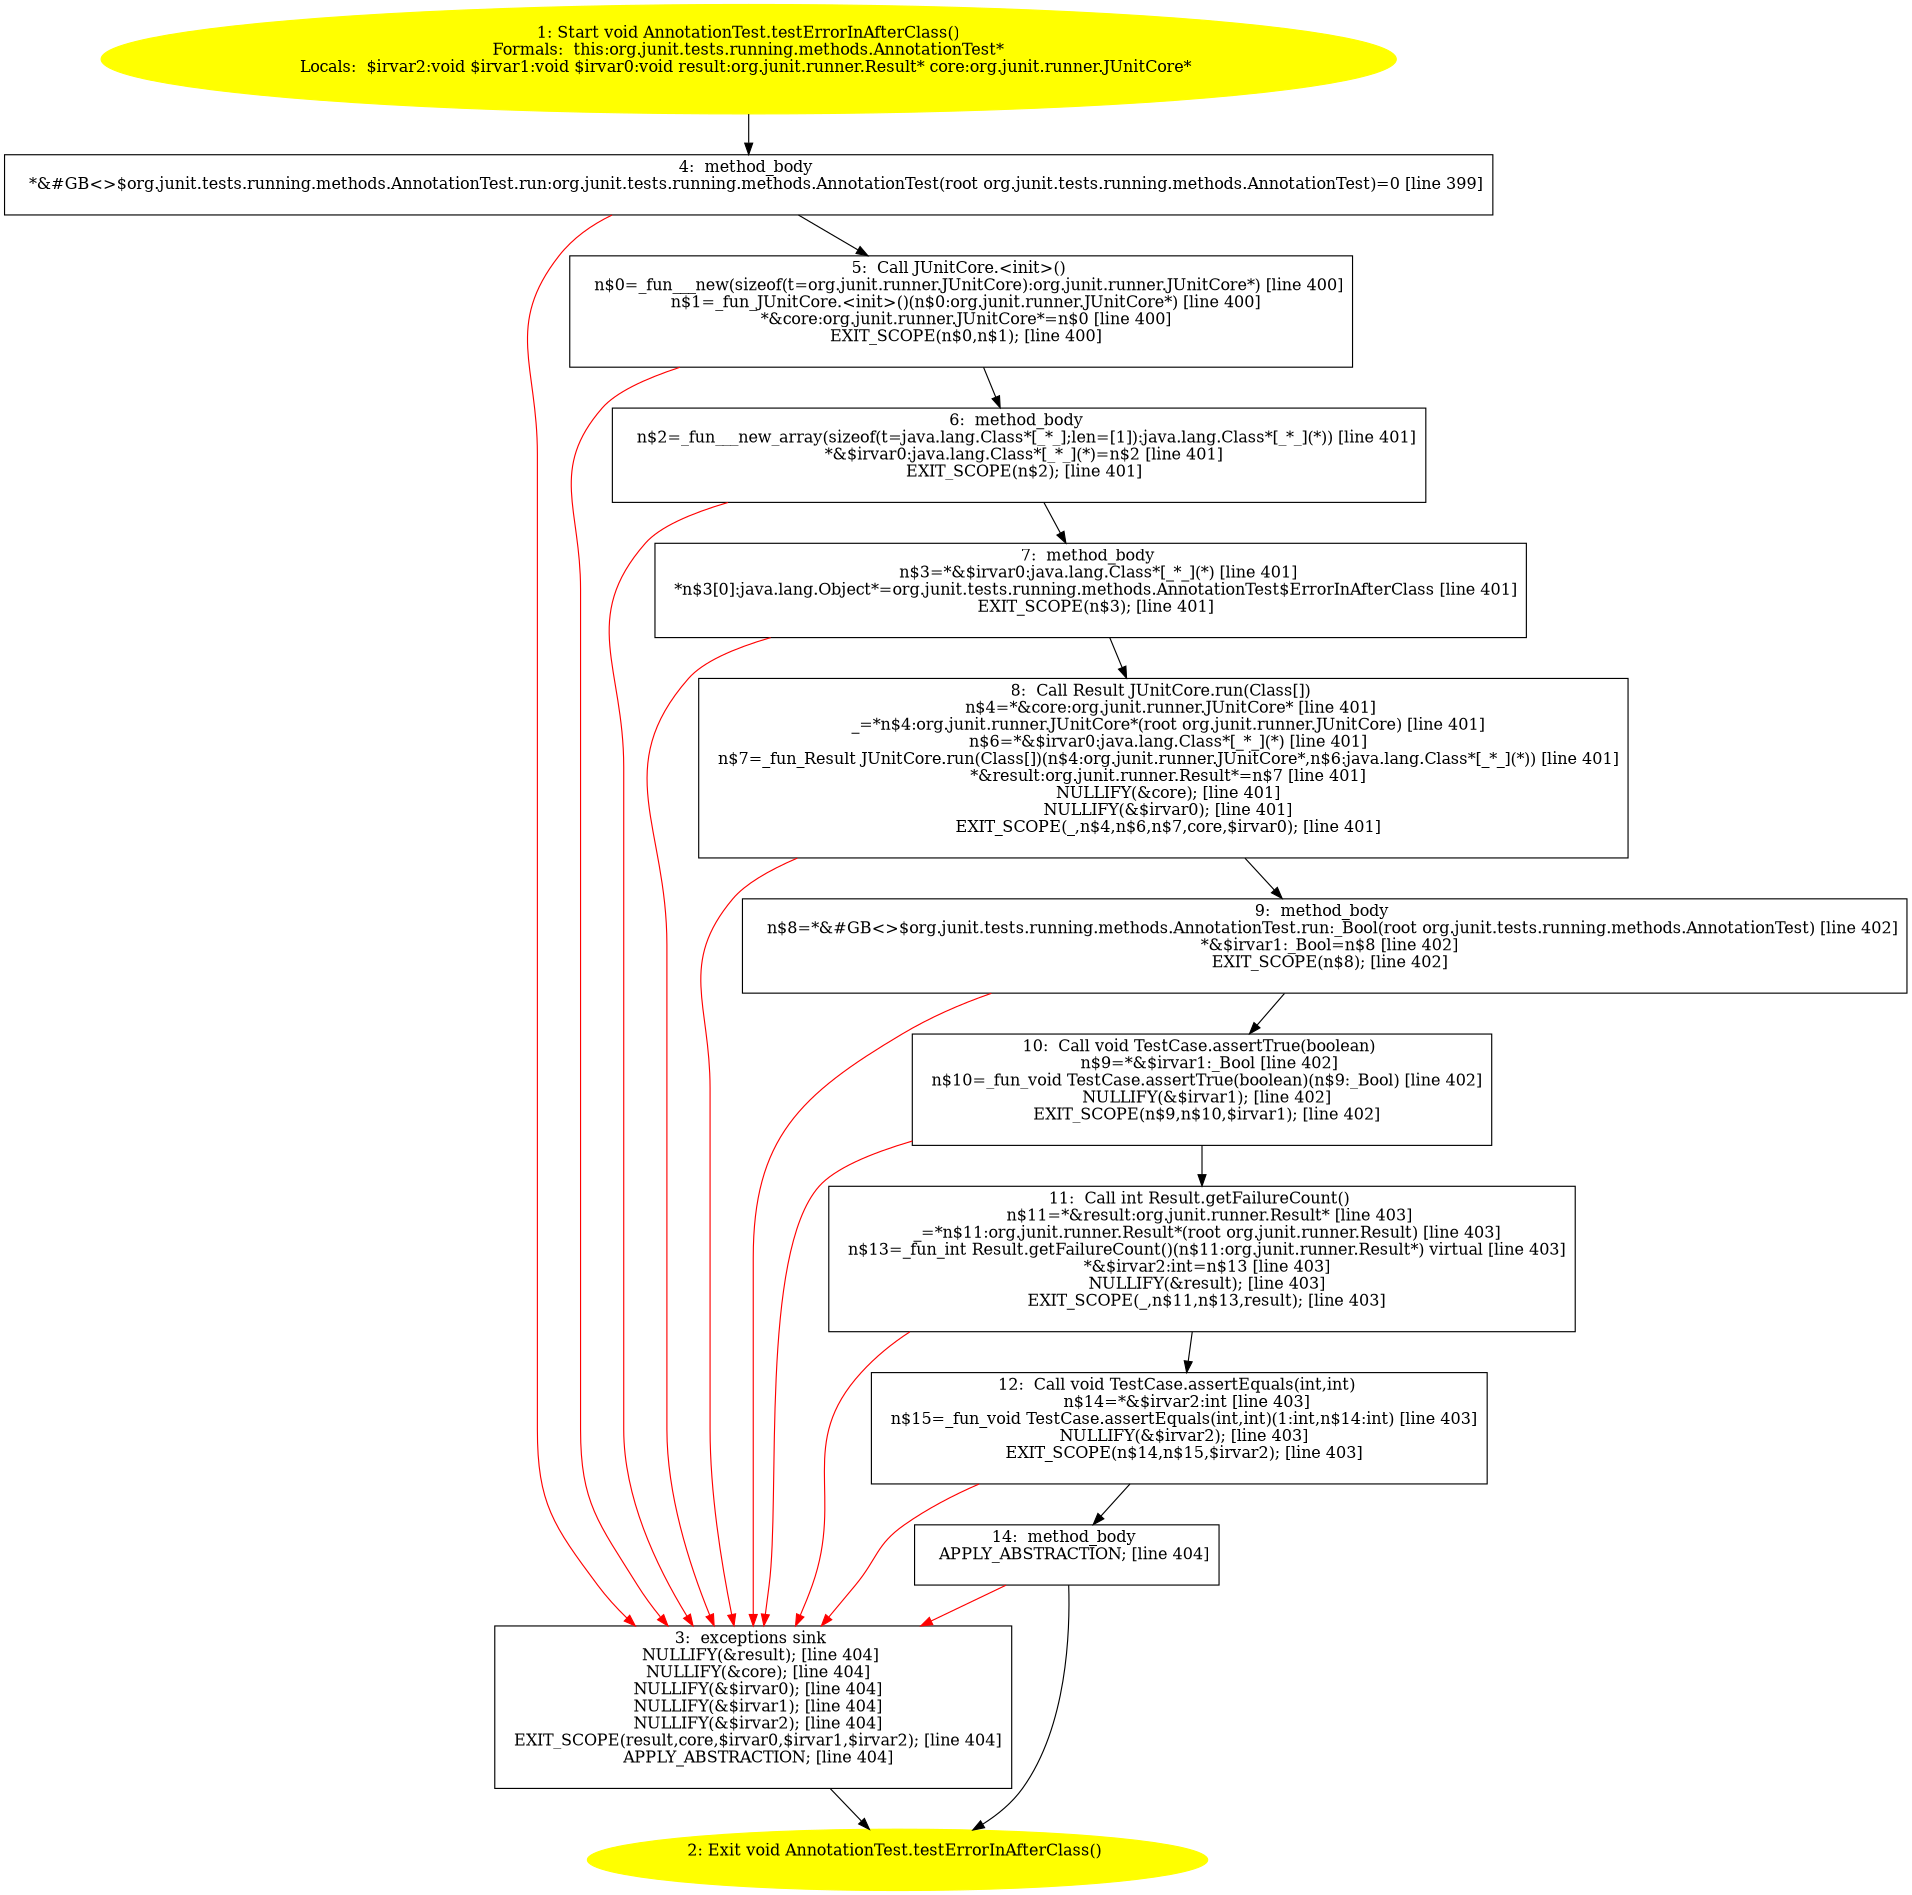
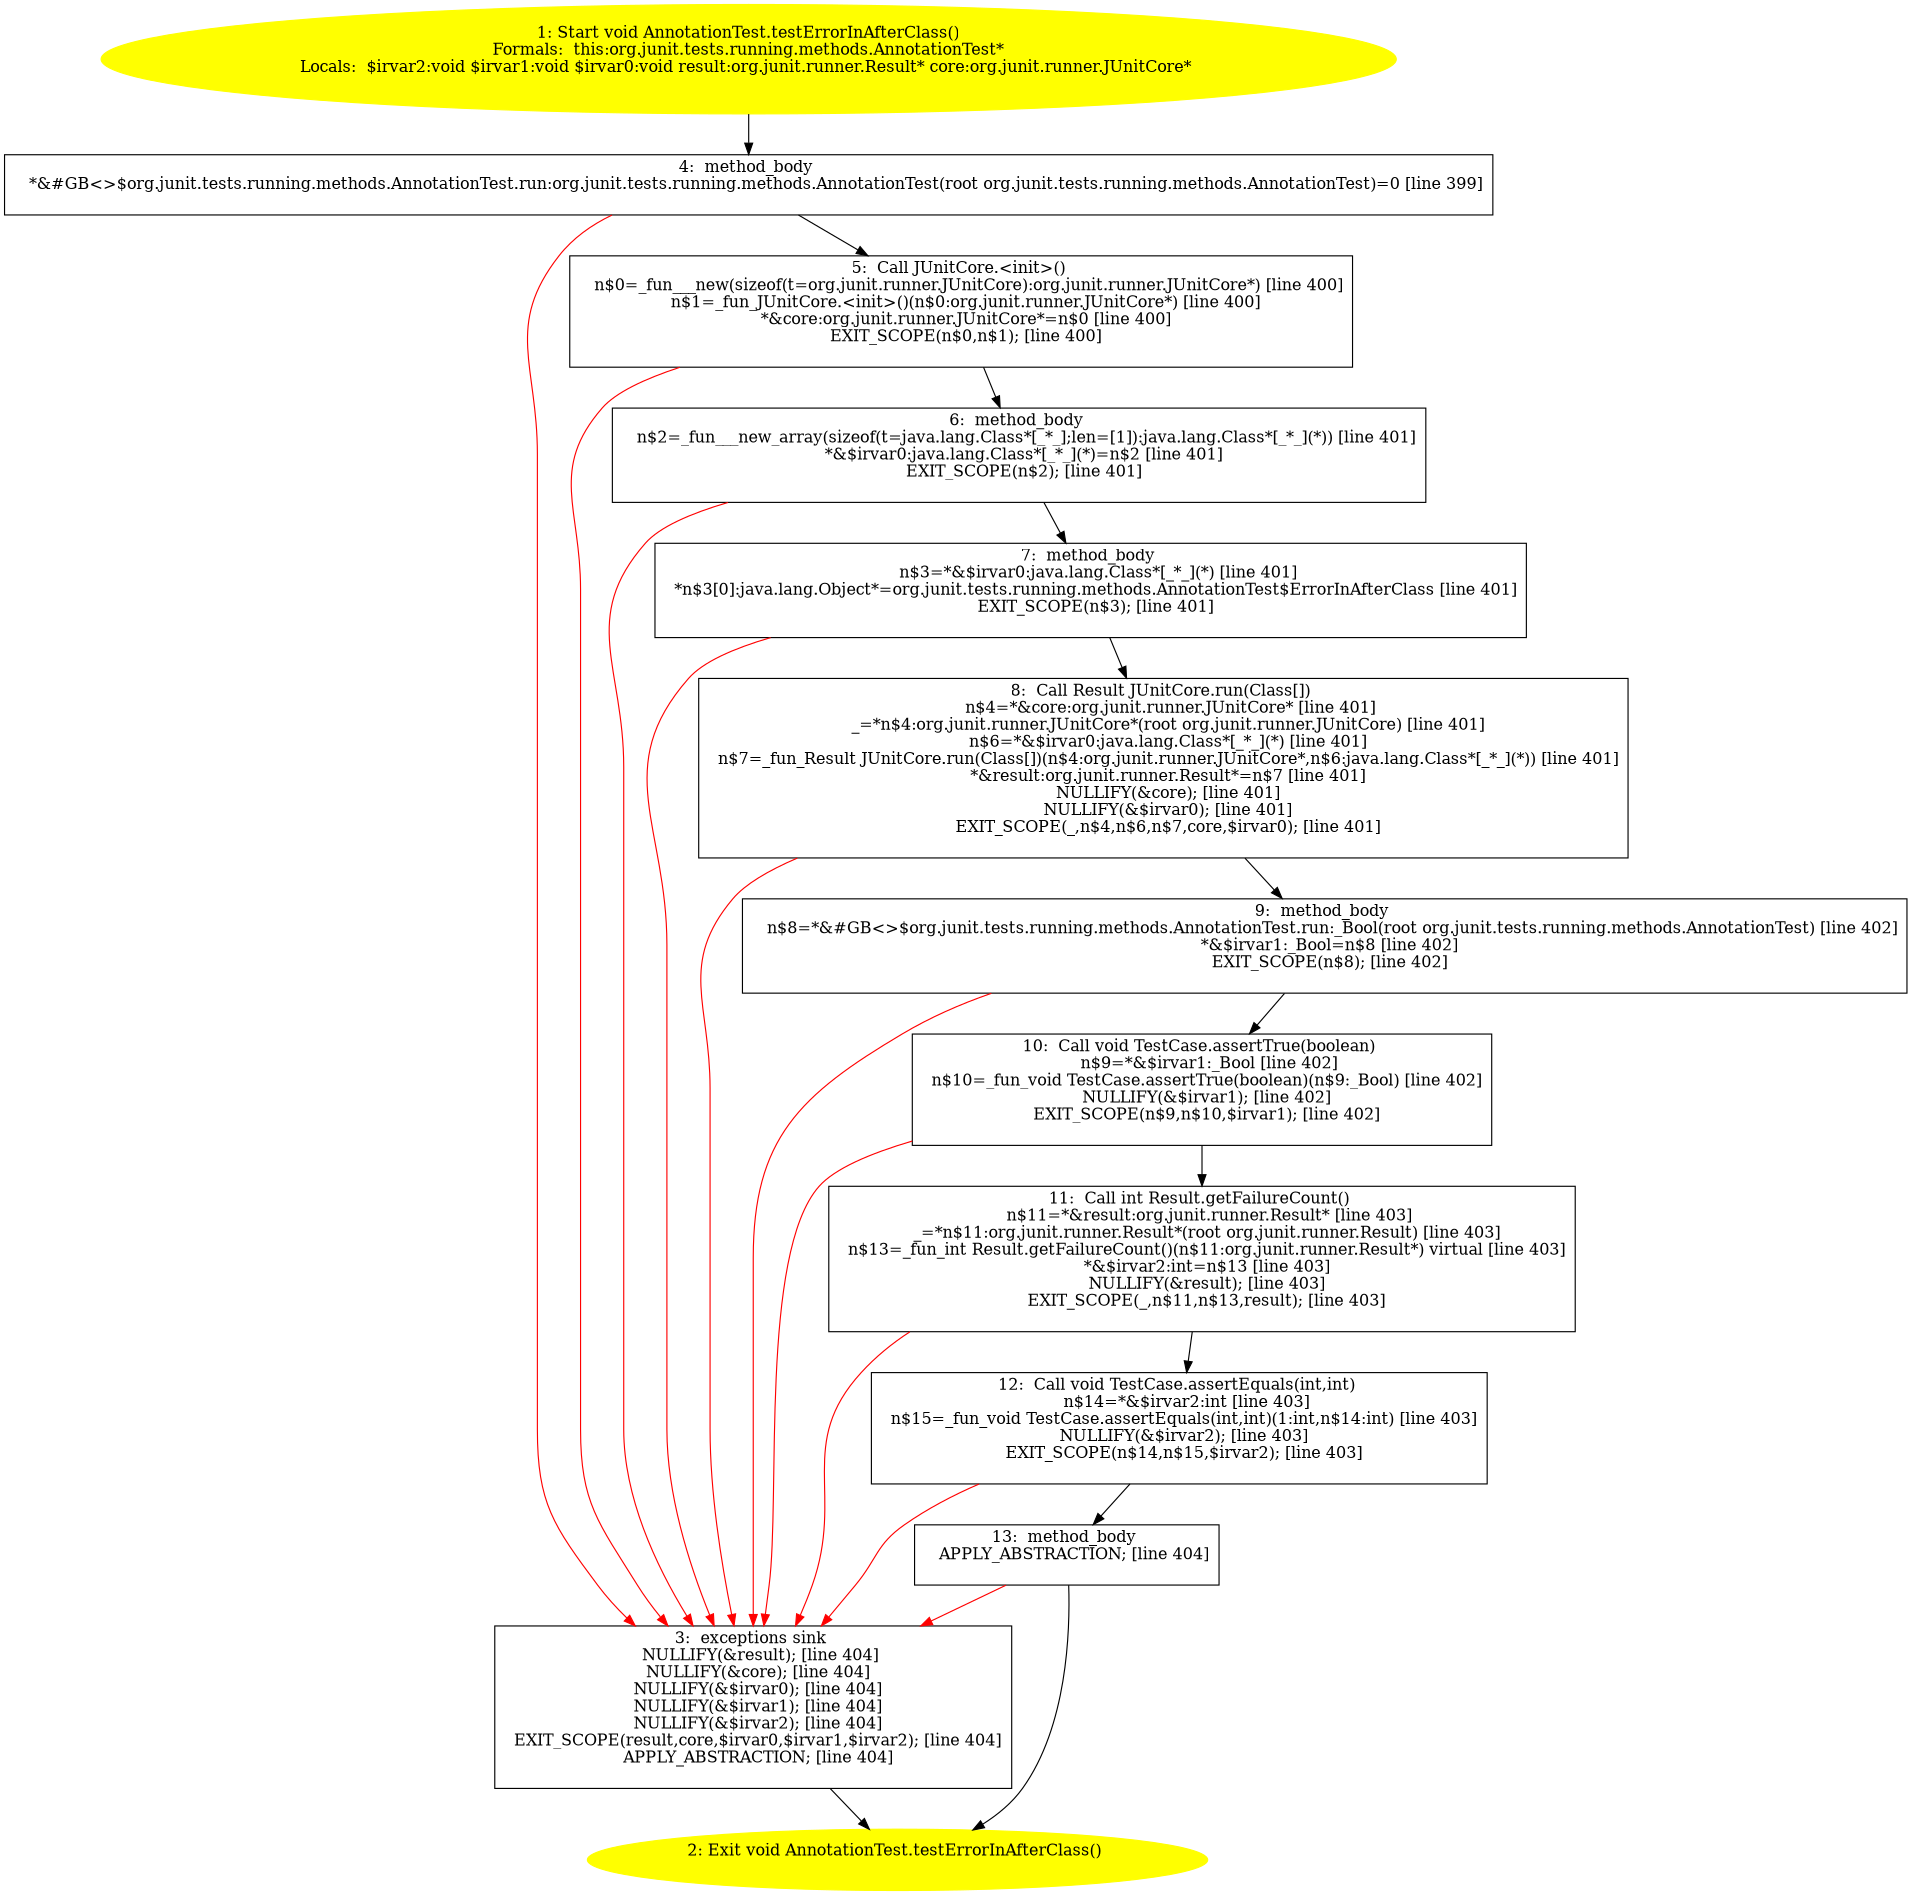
node "14:  method_body APPLY_ABSTRACTION; [line 404]": label "14:  method_body APPLY_ABSTRACTION; [line 404]" -> "13:  method_body APPLY_ABSTRACTION; [line 404]"
